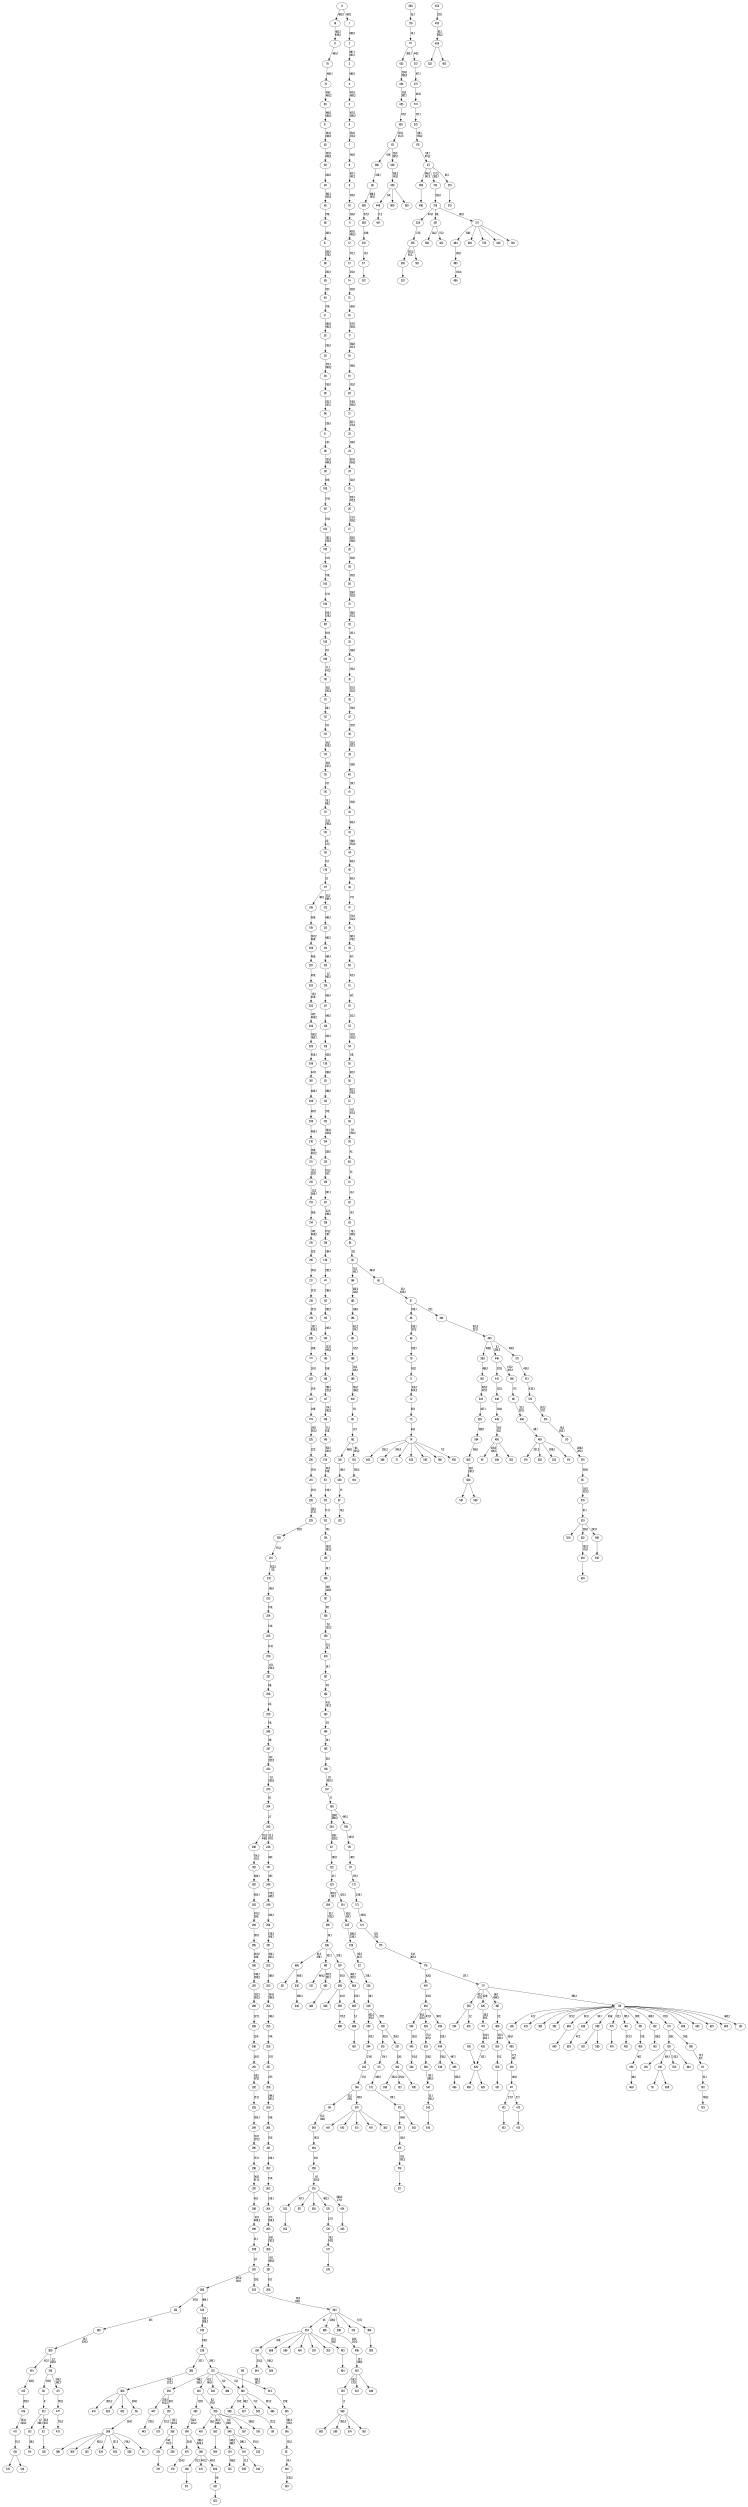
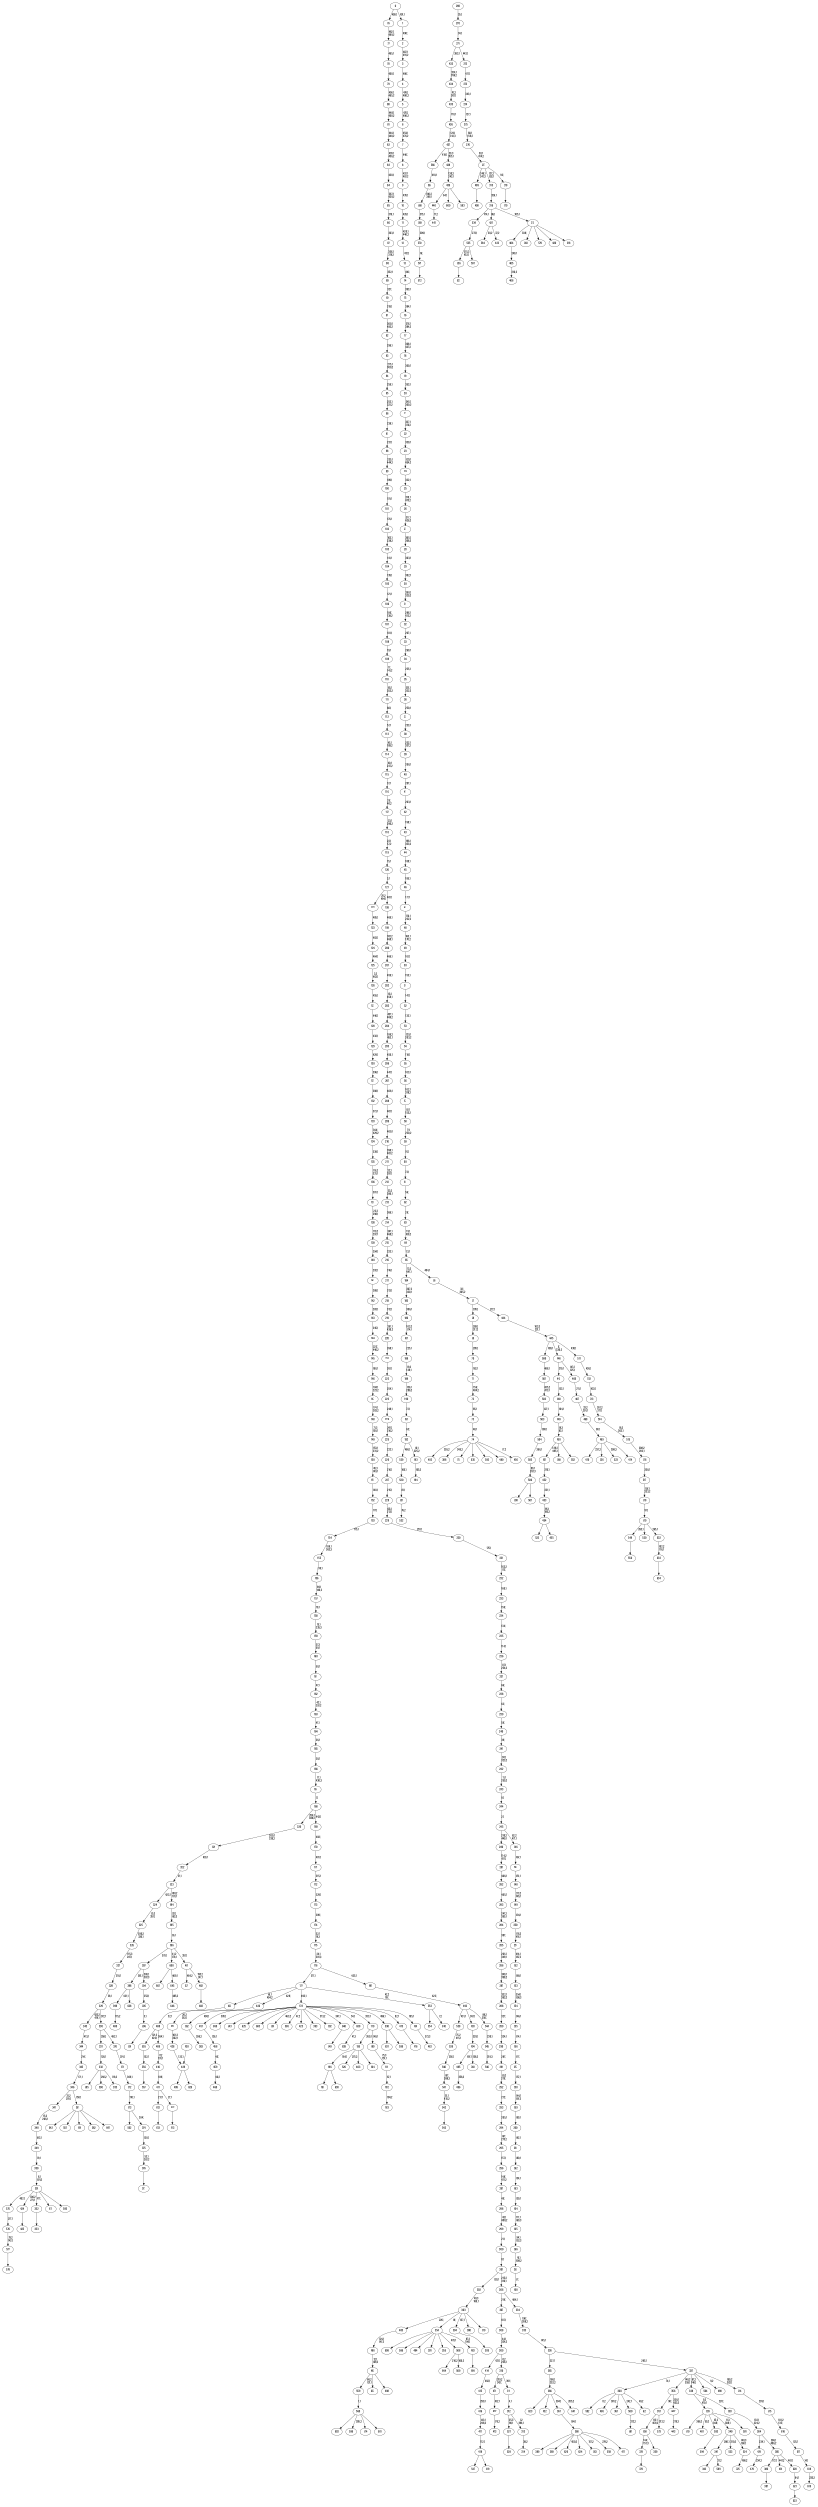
edge "451" -> "452": added, label "276,1"
edge "361" -> "360": reversed
